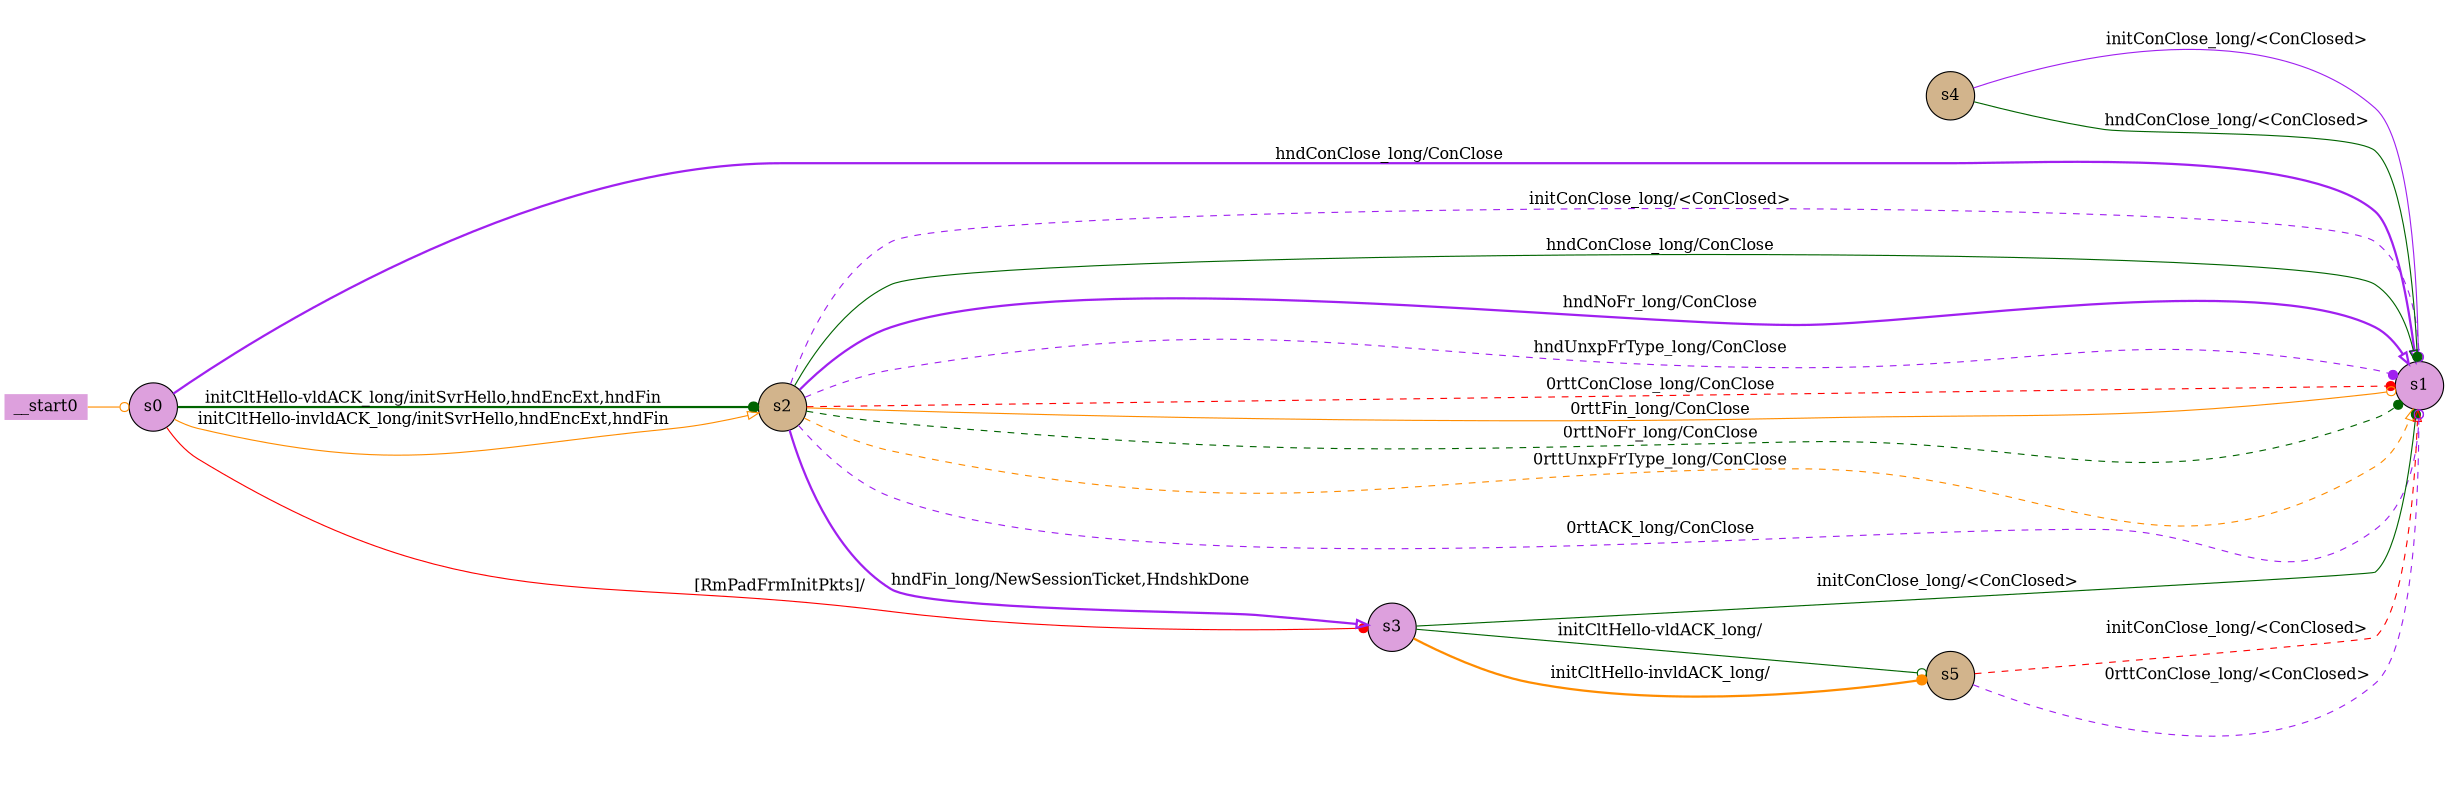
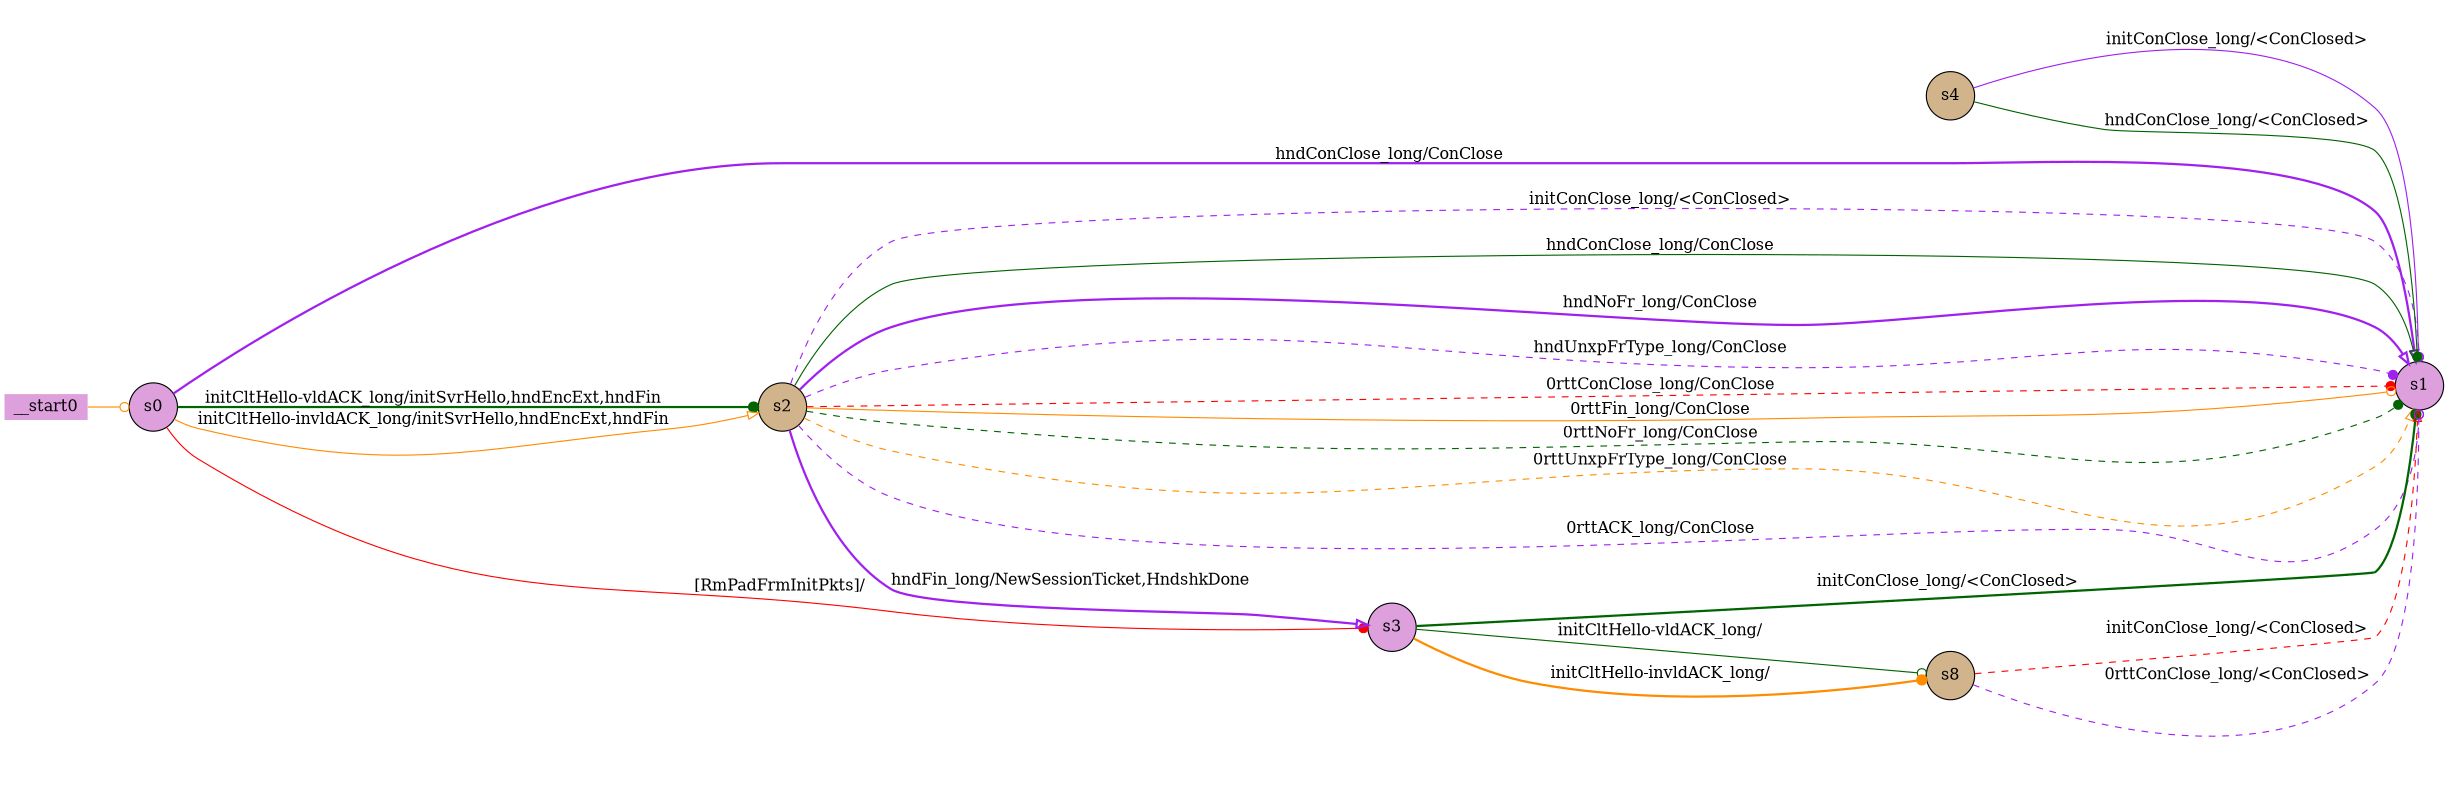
edge "s3" -> "s1": style solid -> bold
node "s5": label "s5" -> "s8"
